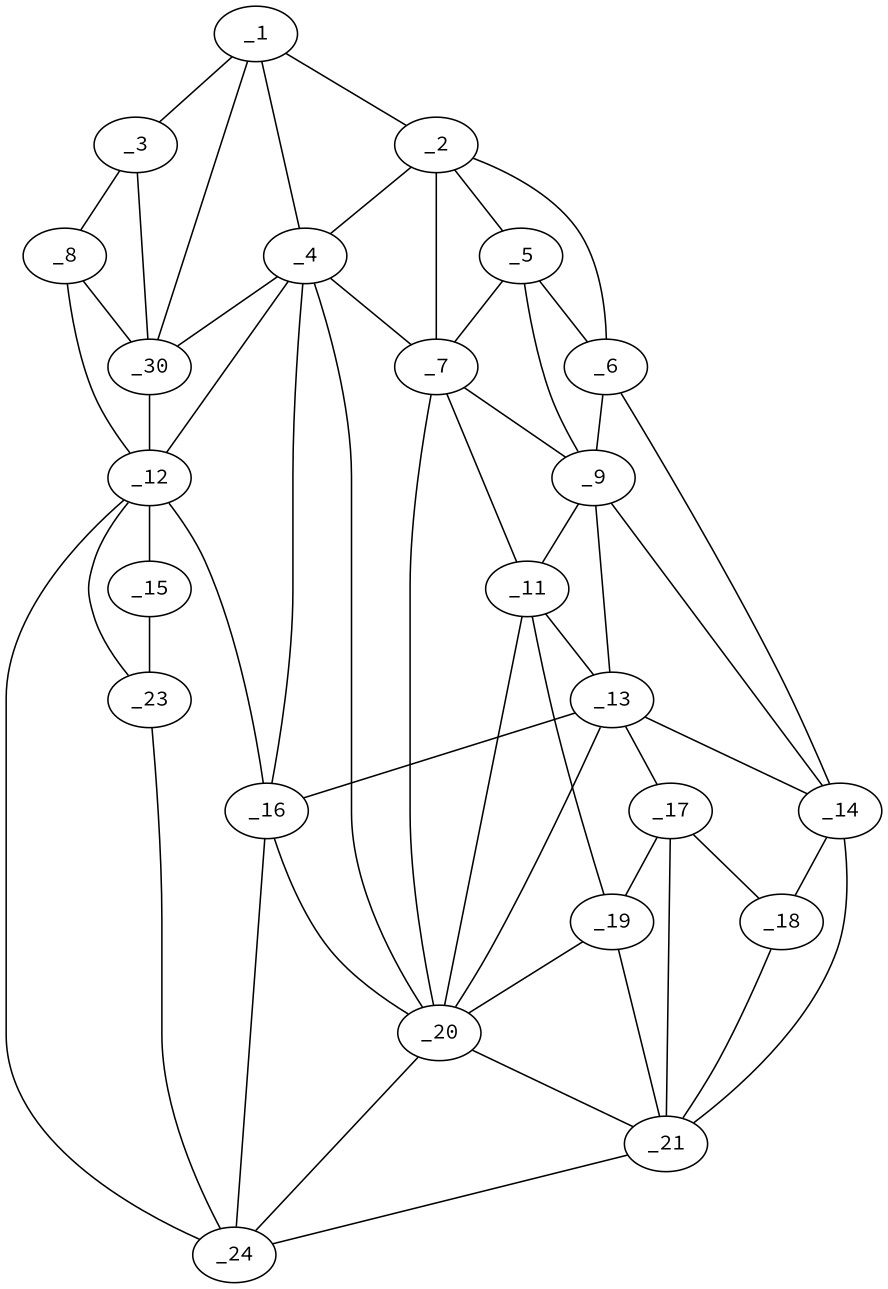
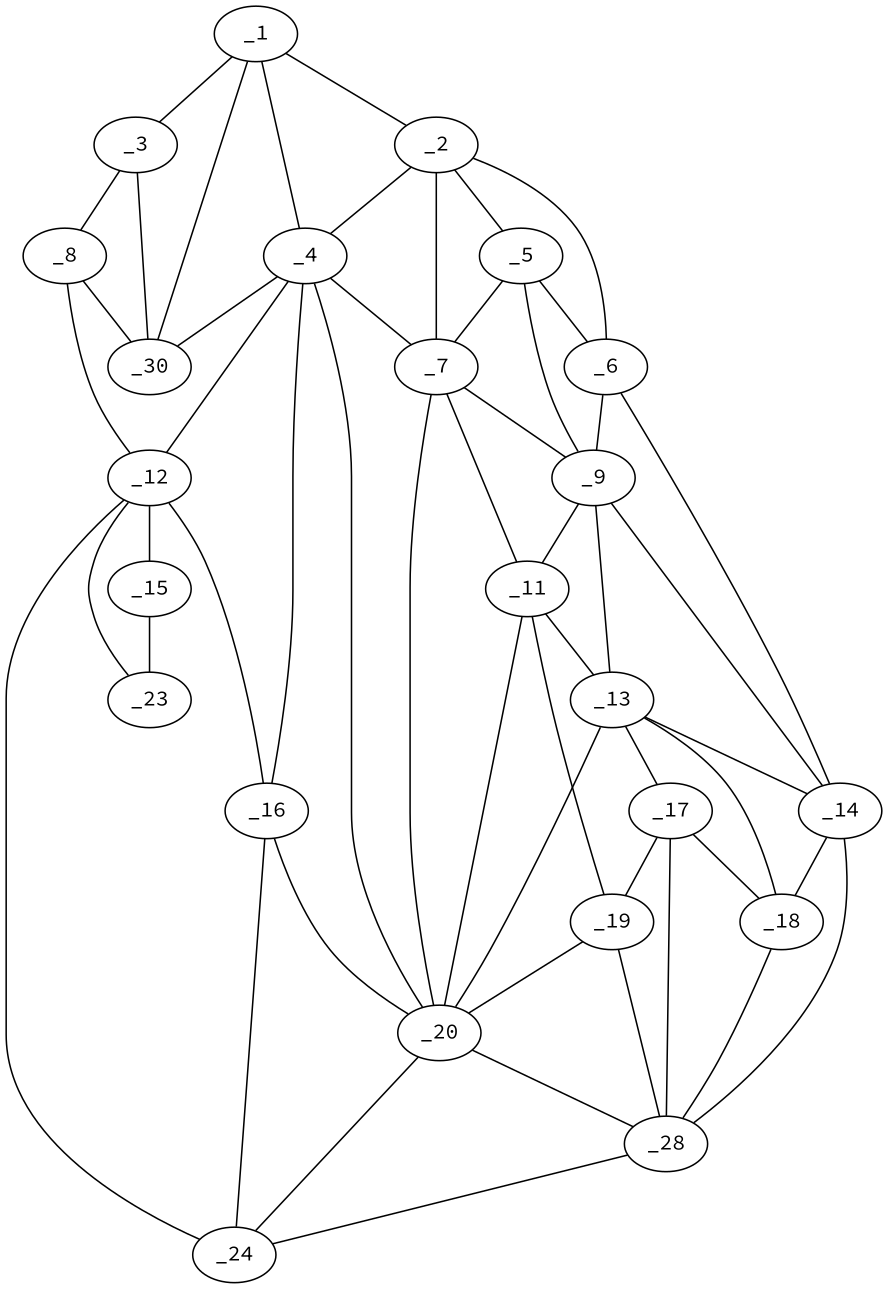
edge "_30" -- "_12": removed
edge "_13" -- "_16": now "_13" -- "_18"
edge "_23" -- "_24": removed
node "_21": label "_21" -> "_28"
